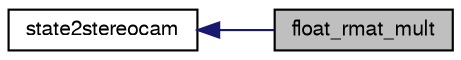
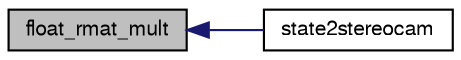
edge "float_rmat_mult" -> "state2stereocam": reversed
